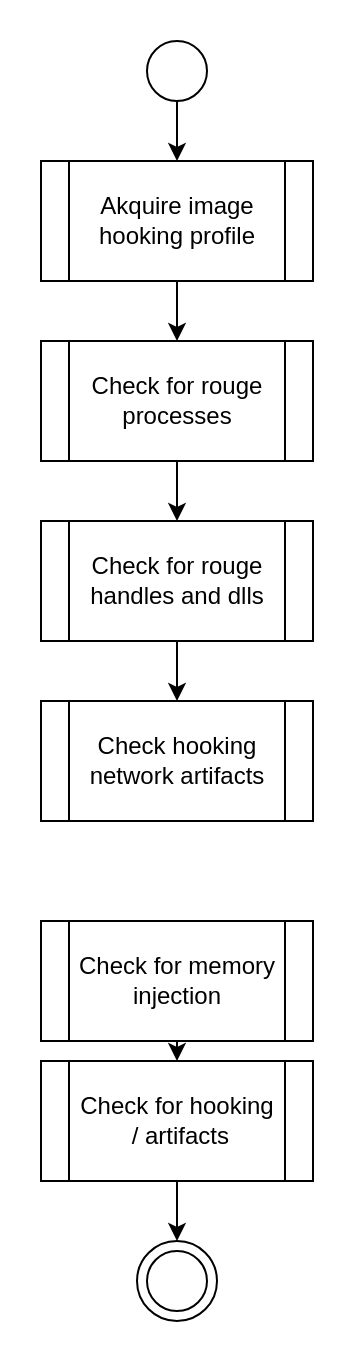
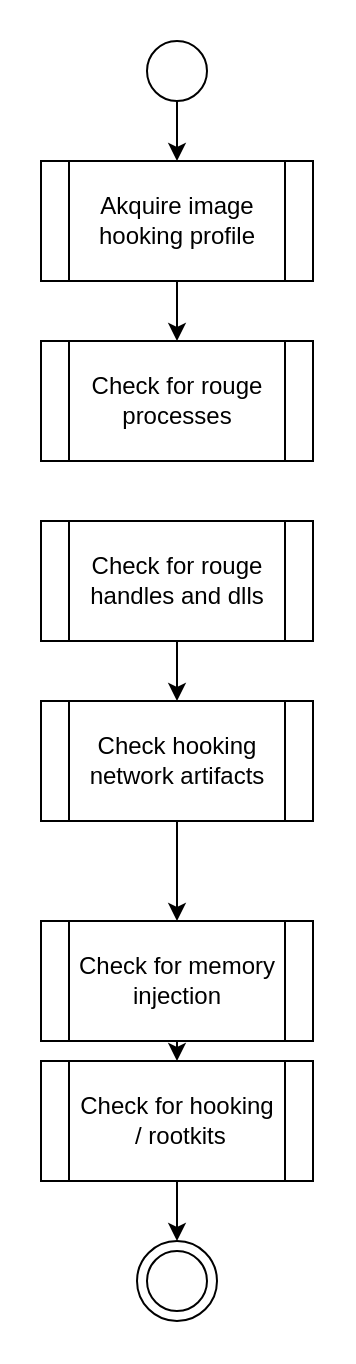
edge "Check for rouge processes" -> "Check for rouge handles and dlls": removed
edge "Check hooking network artifacts" -> "Check for memory injection": added
node "Check for hooking / artifacts": label "Check for hooking / artifacts" -> "Check for hooking / rootkits"
